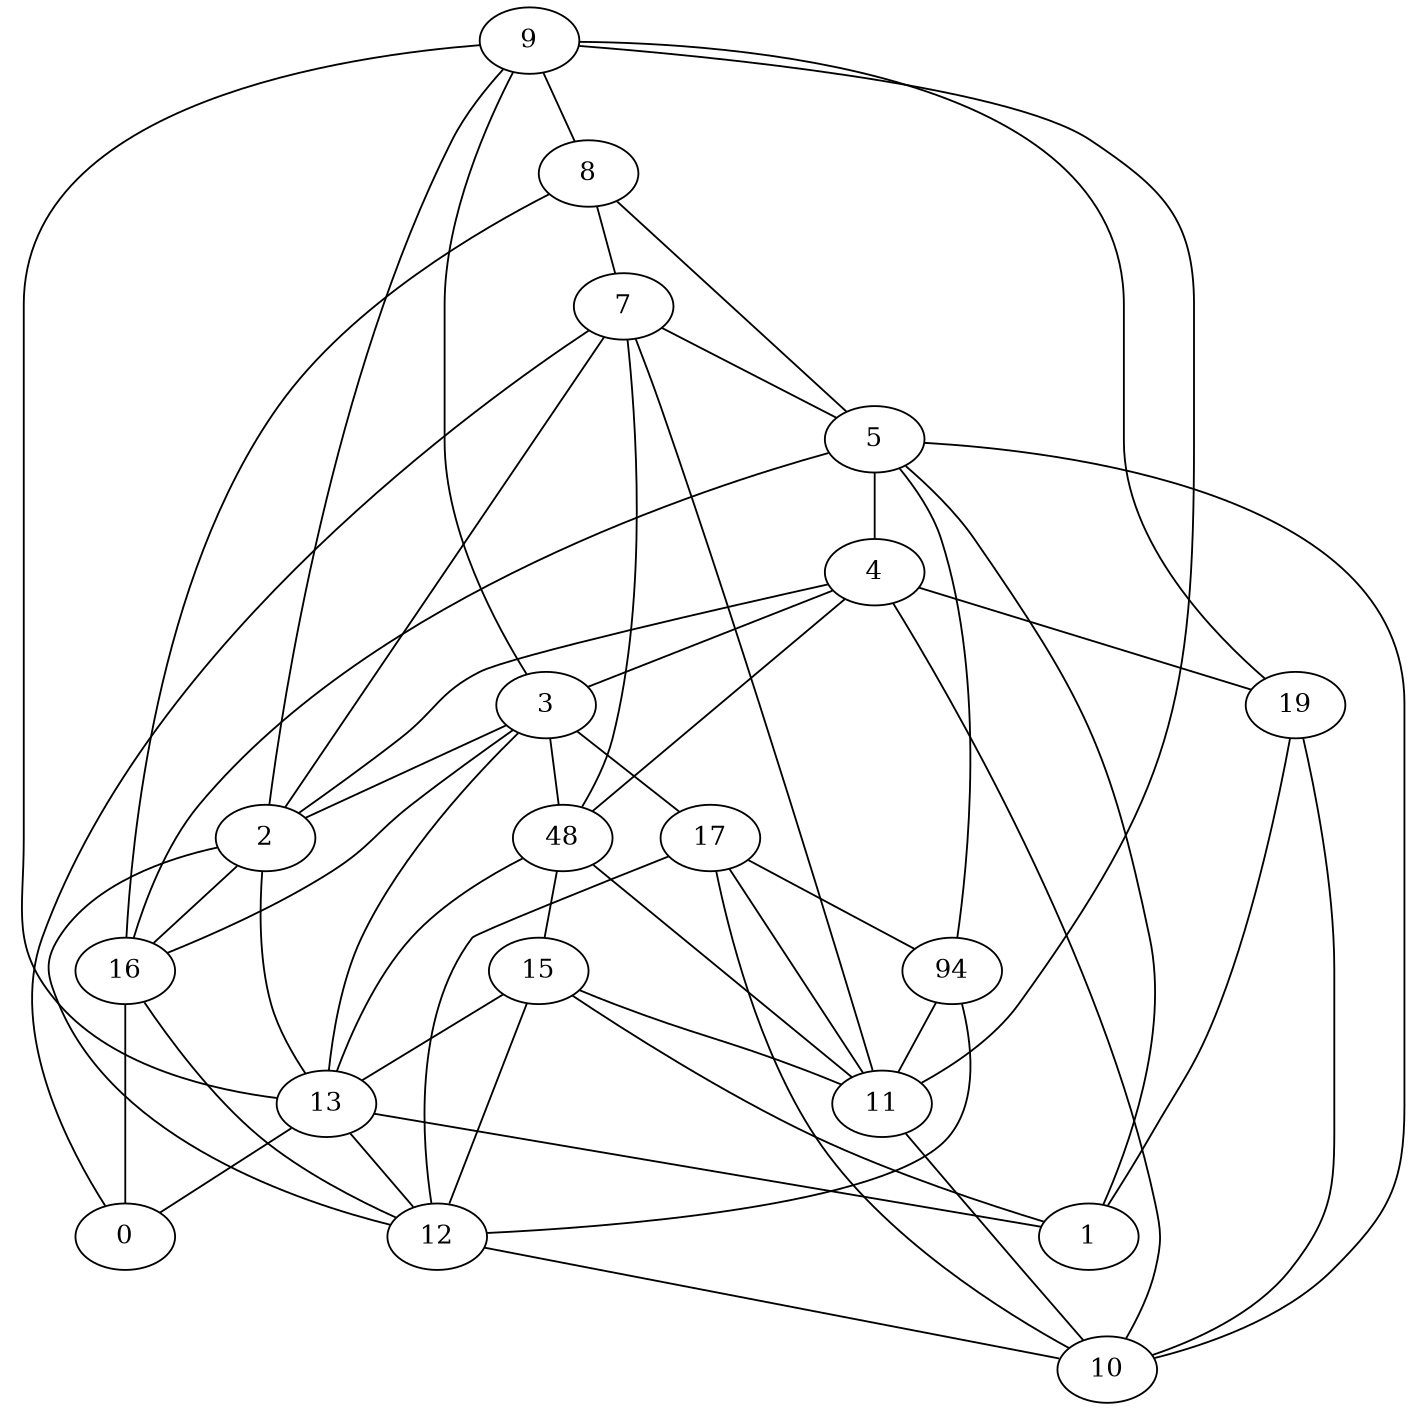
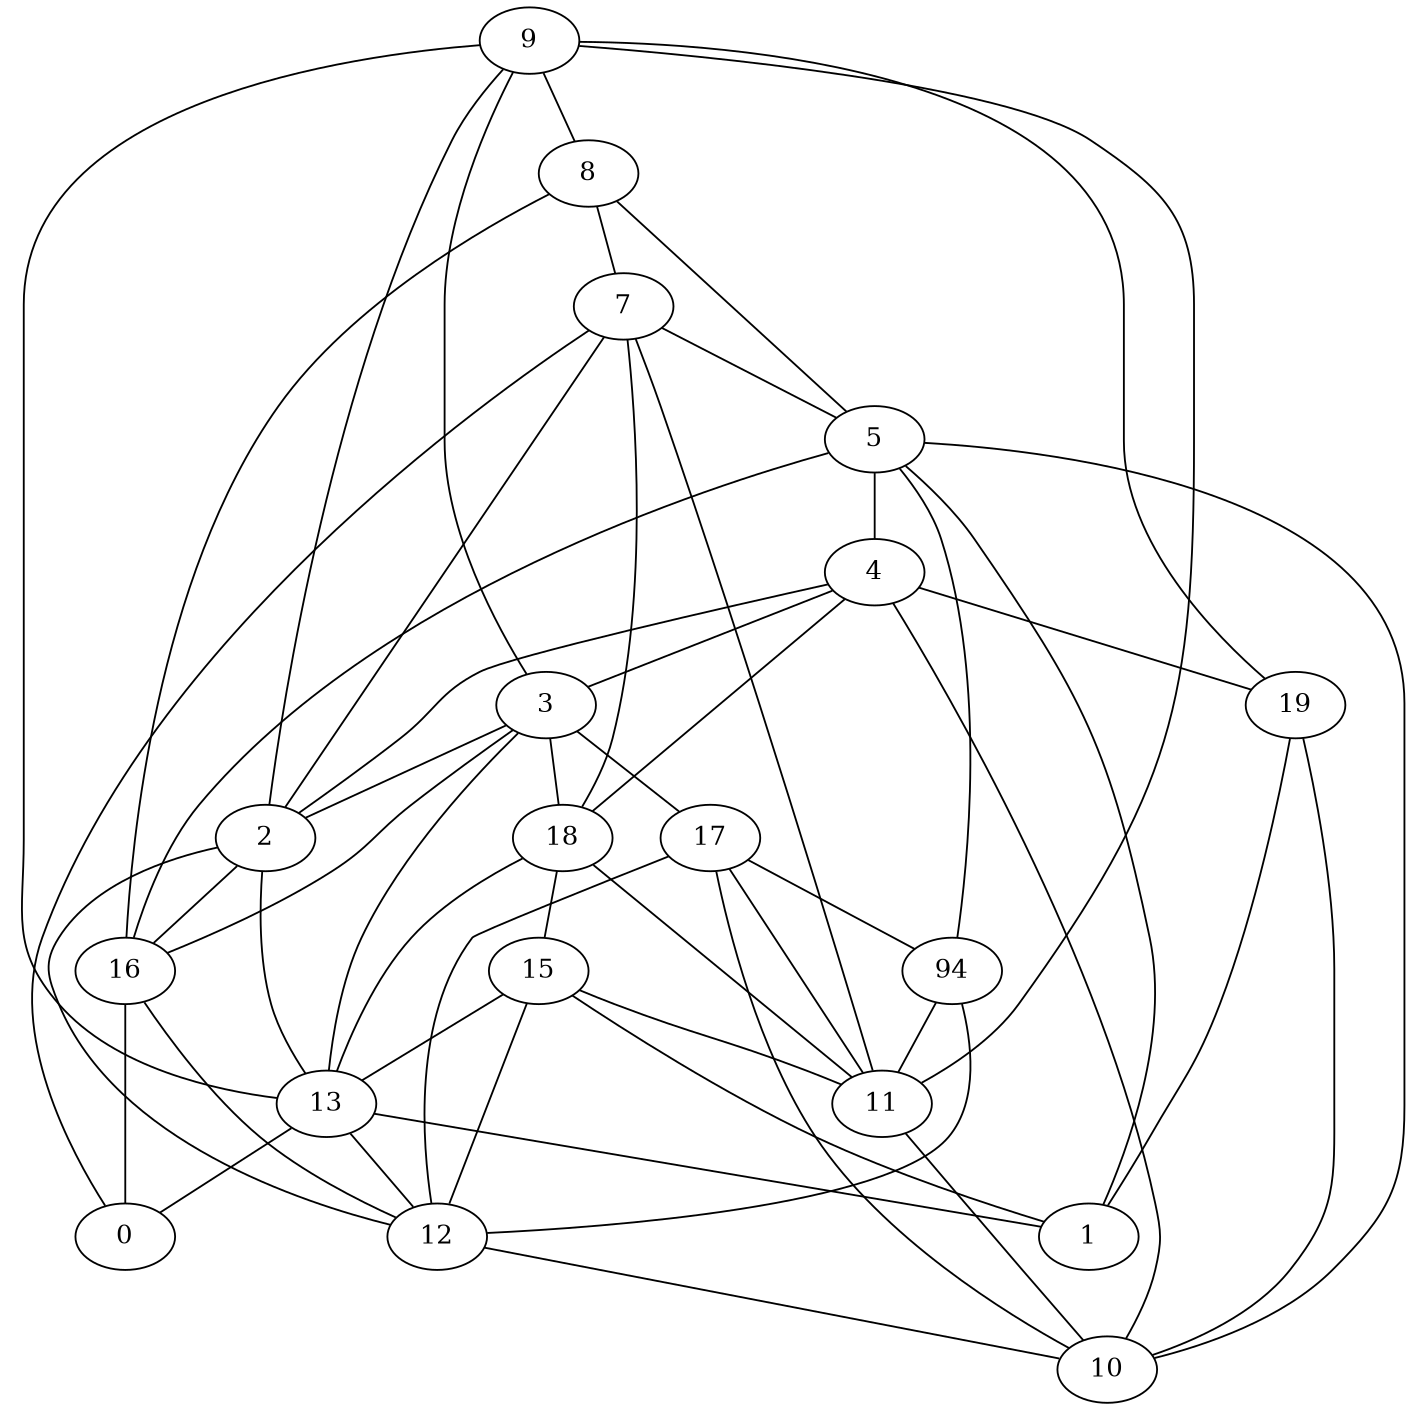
node "48": label "48" -> "18"
